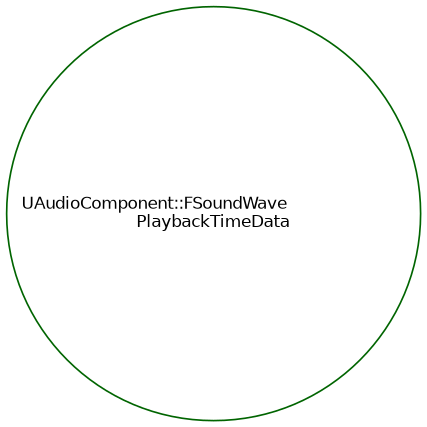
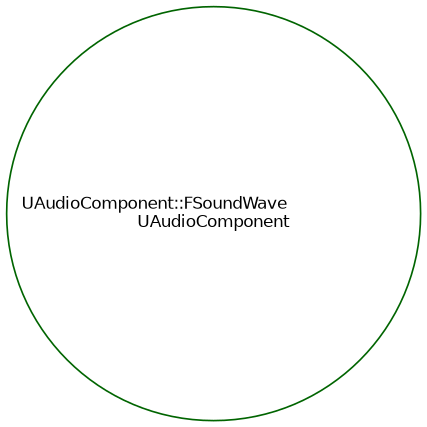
node "UAudioComponent::FSoundWave PlaybackTimeData": label "UAudioComponent::FSoundWave PlaybackTimeData" -> "UAudioComponent::FSoundWave UAudioComponent"
